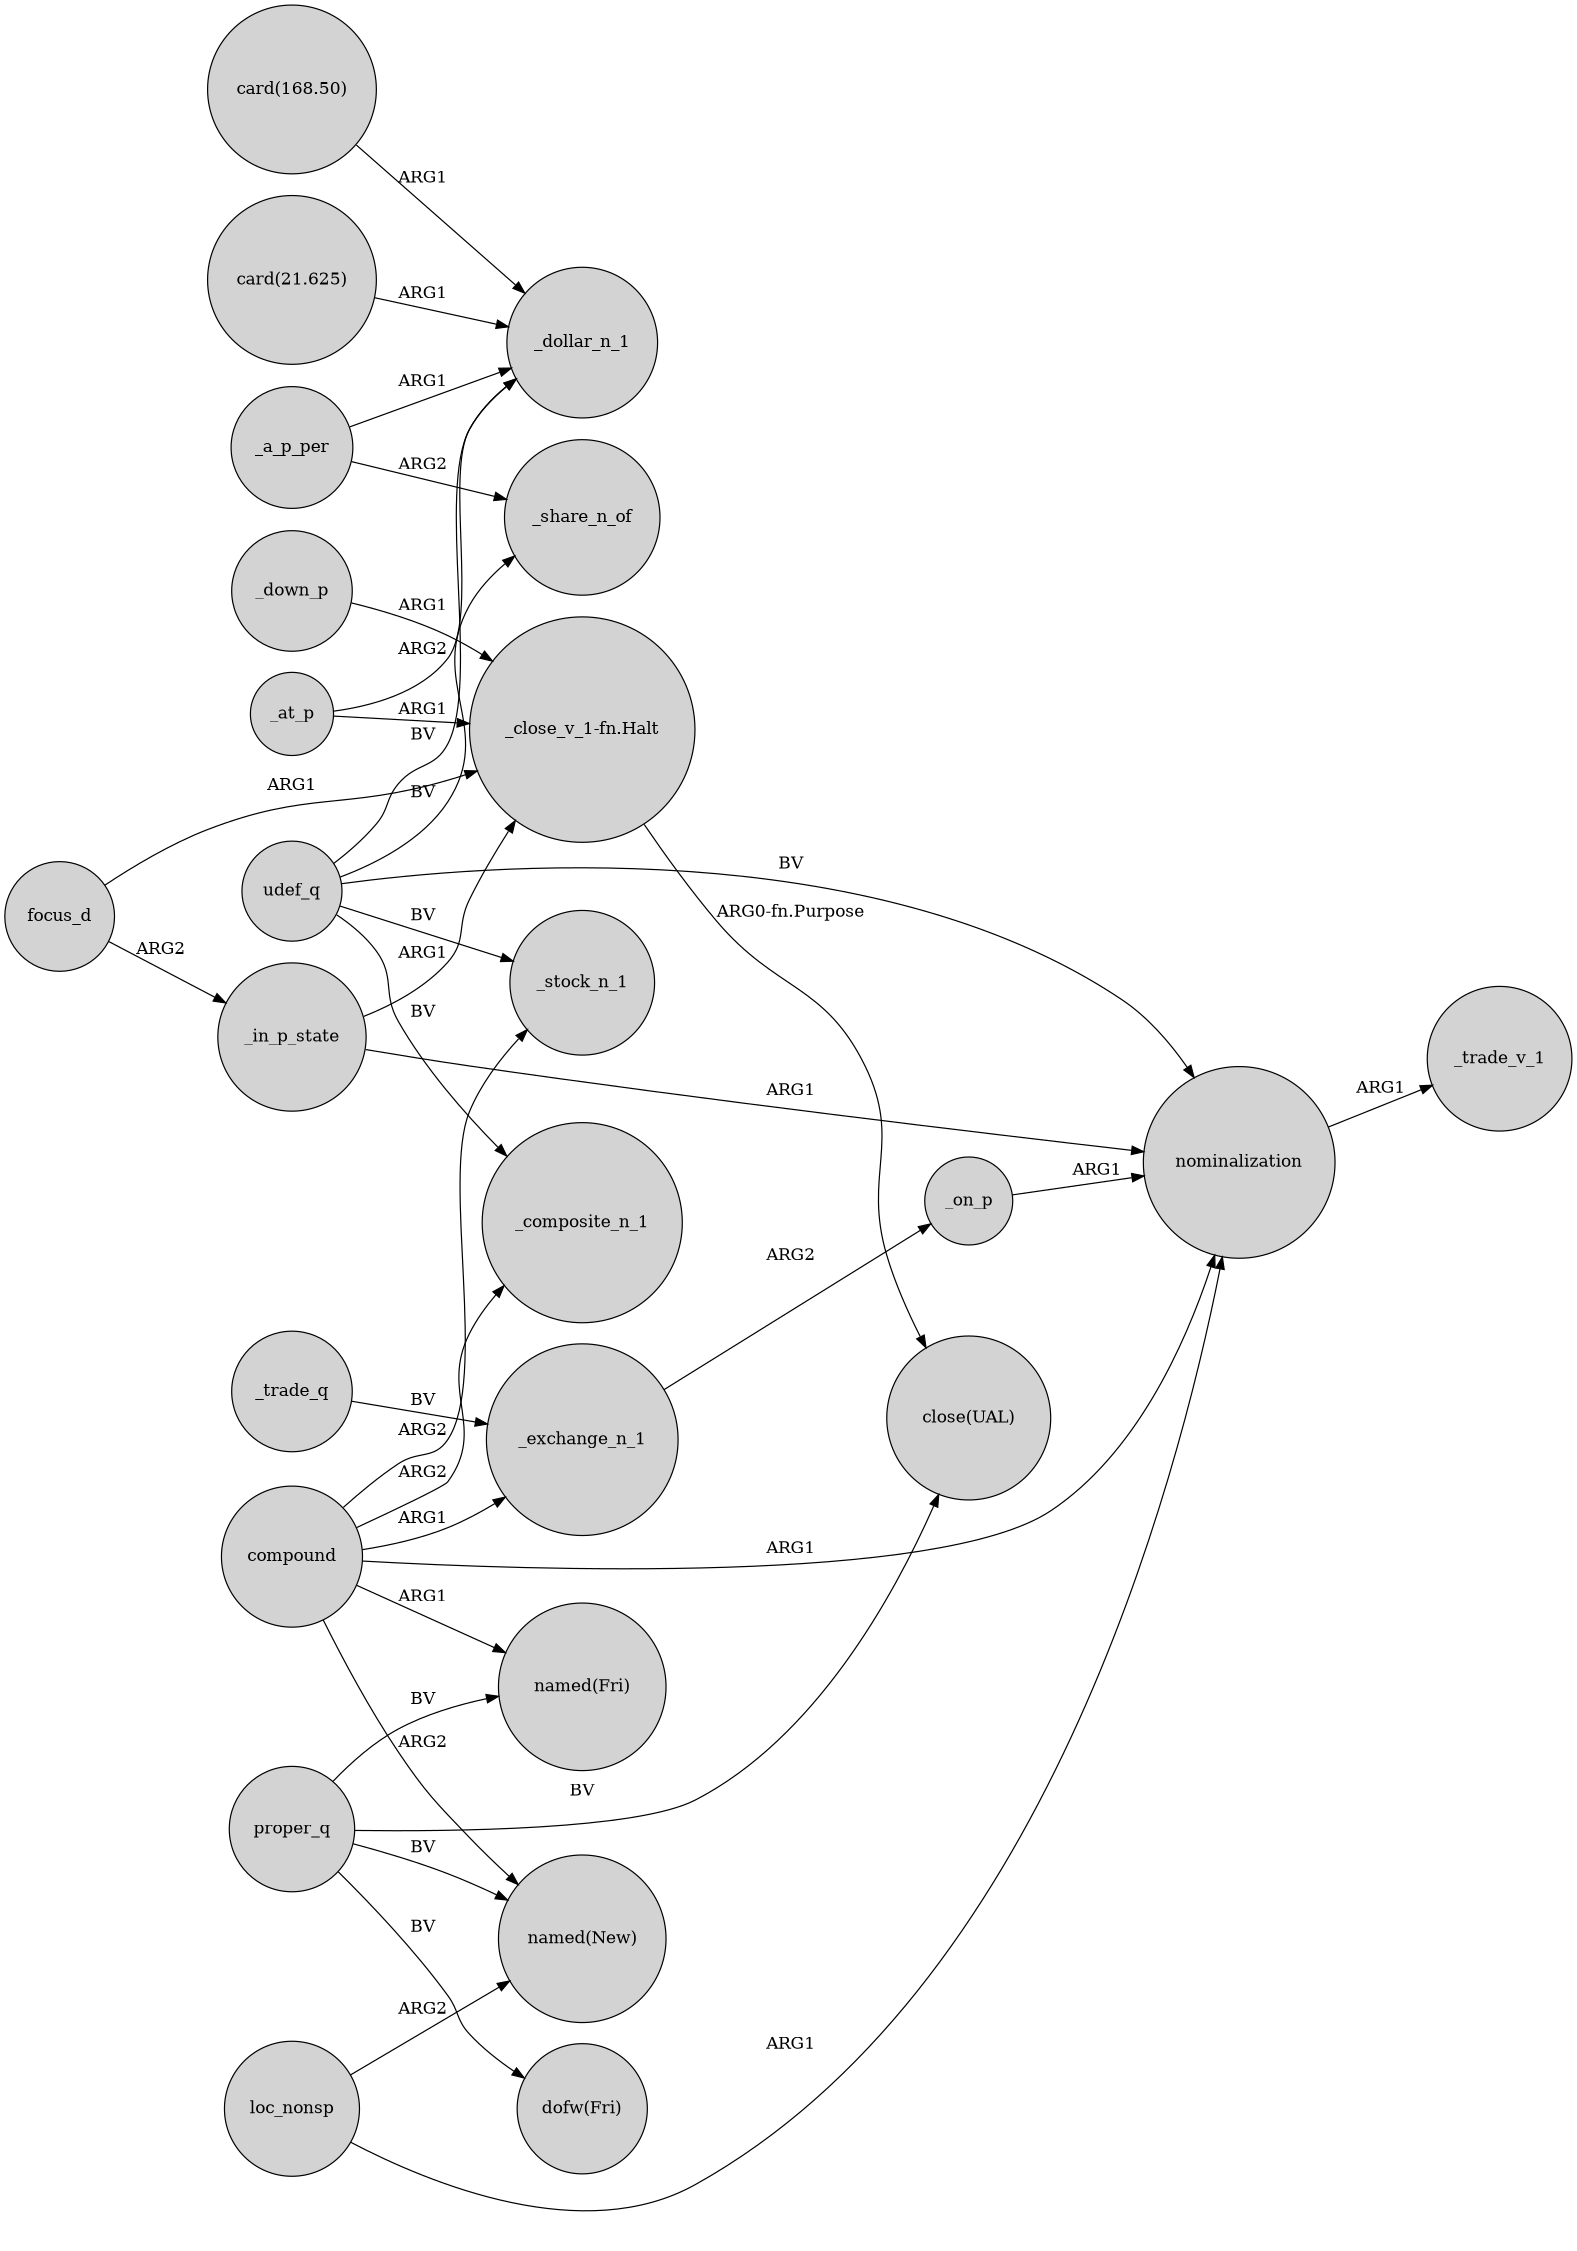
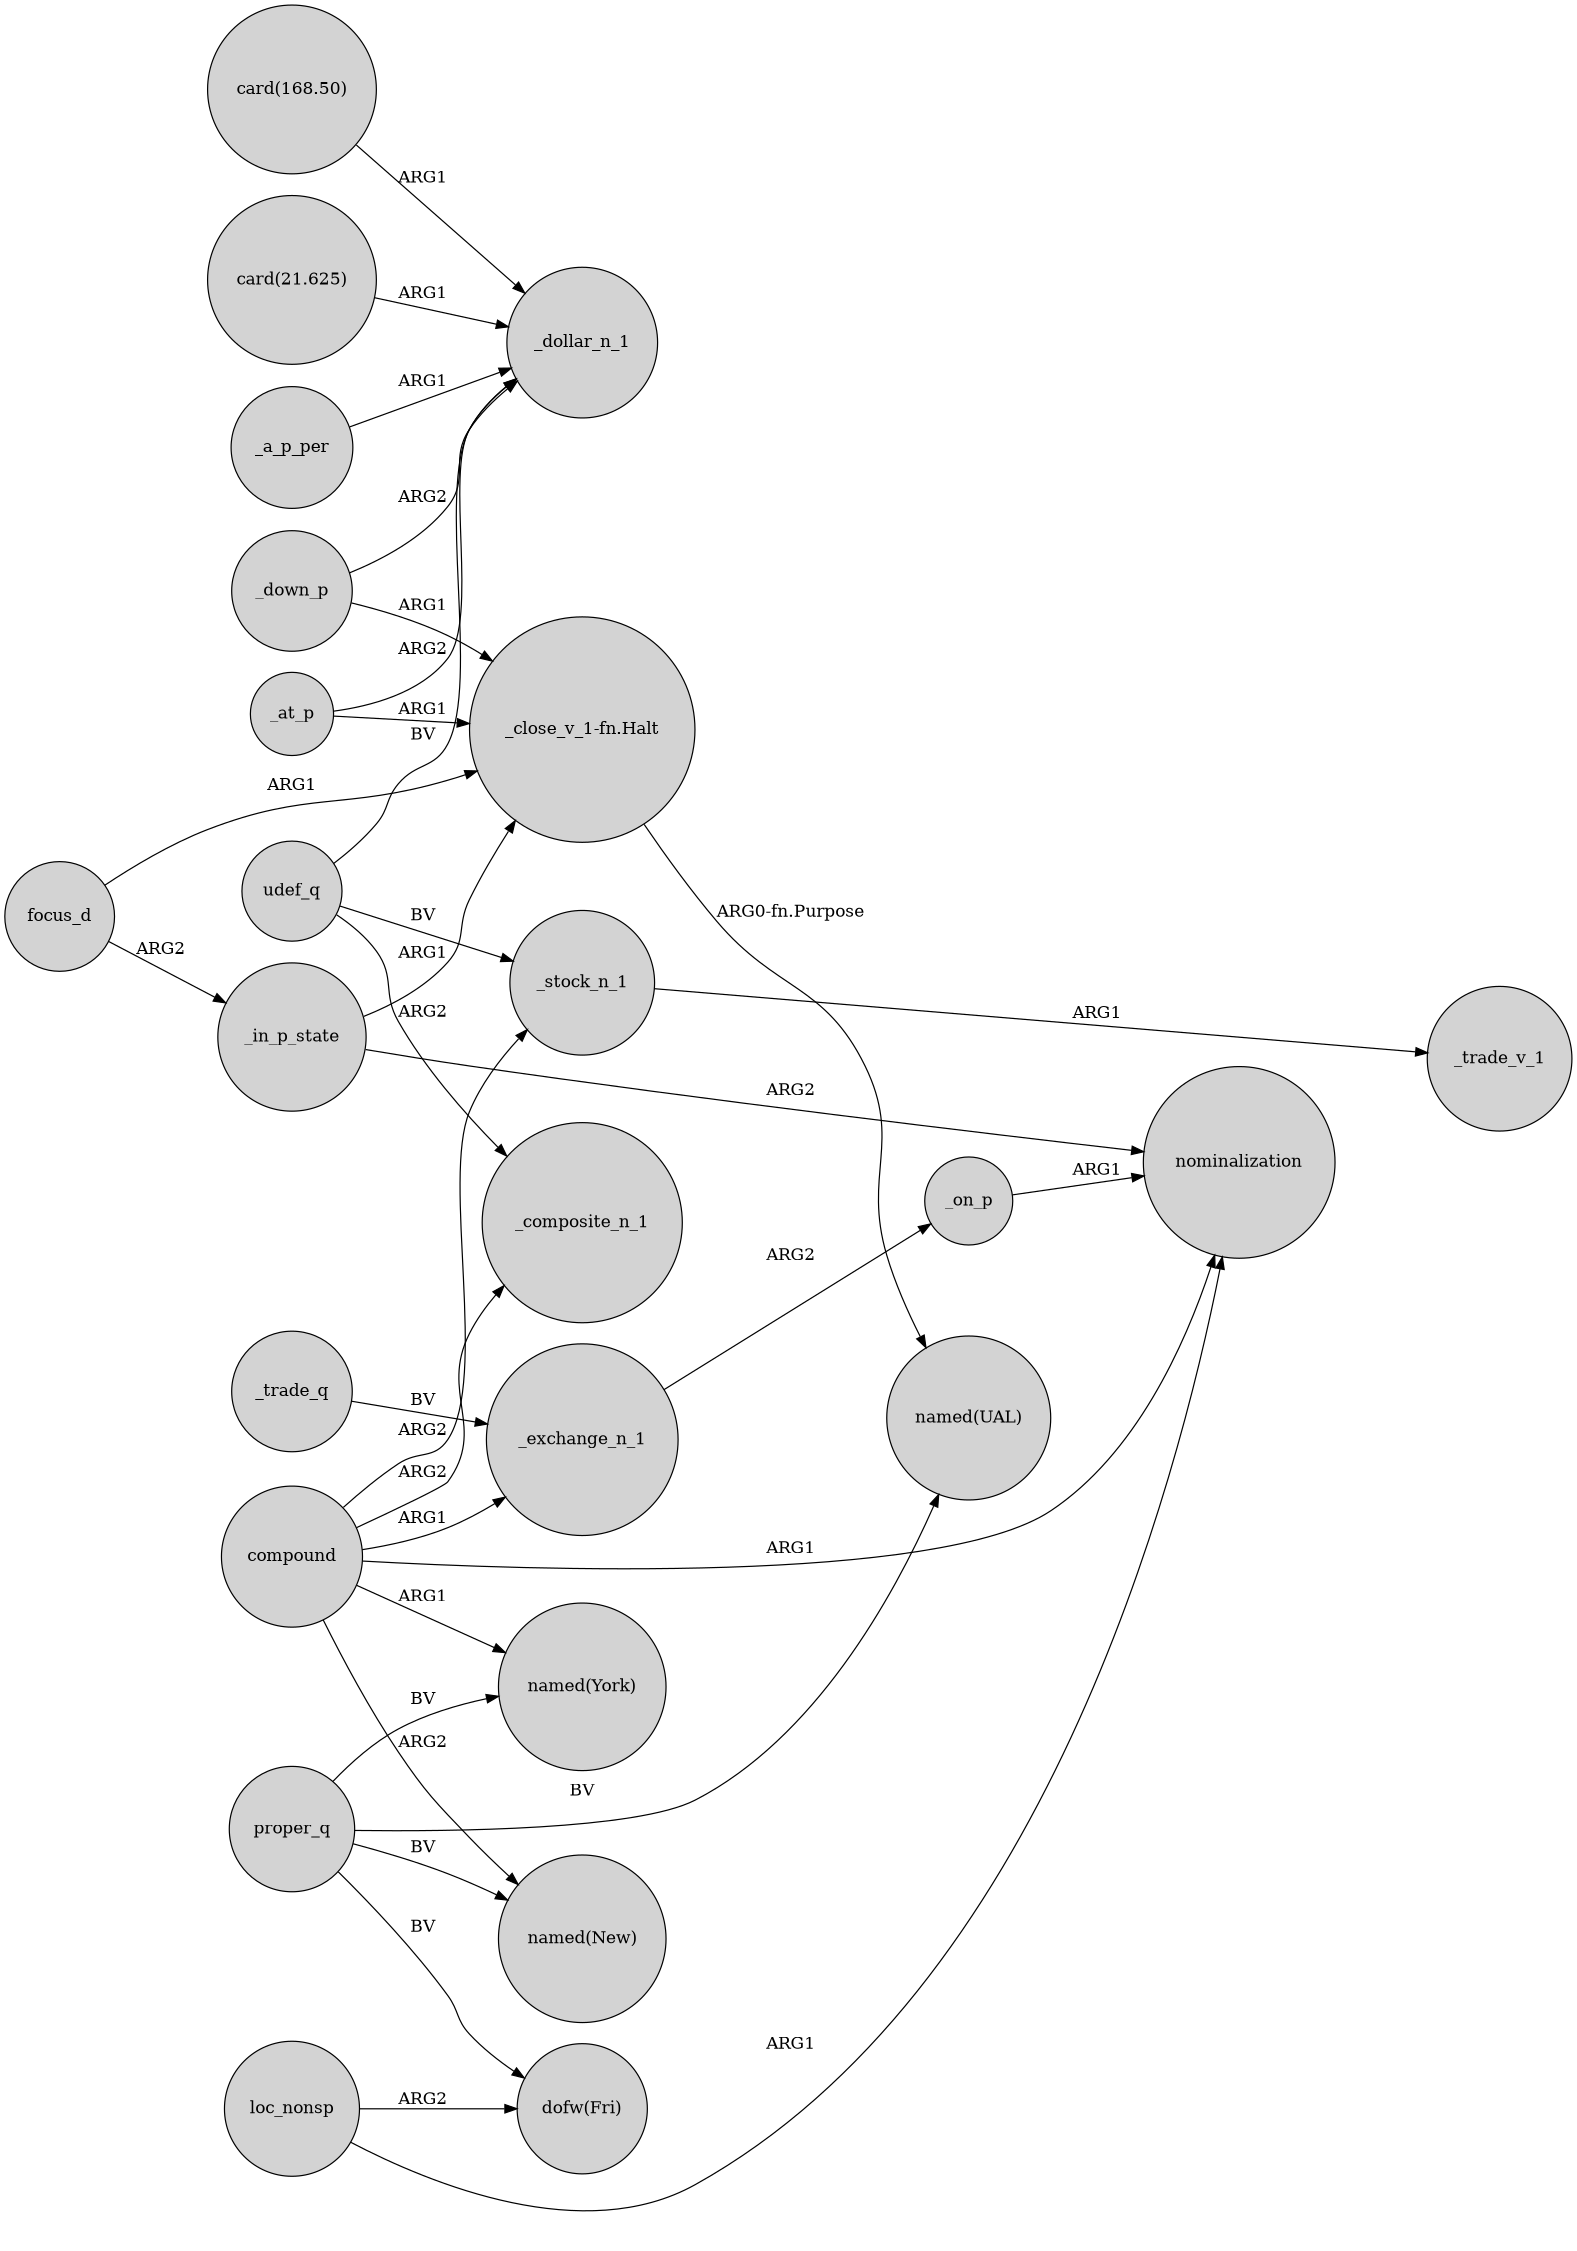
edge "_down_p" -> "_dollar_n_1": added, label "ARG2"
node "_share_n_of": removed
edge "udef_q" -> "nominalization": removed, label "BV"
edge "udef_q" -> "_composite_n_1": label "BV" -> "ARG2"
edge "_in_p_state" -> "nominalization": label "ARG1" -> "ARG2"
edge "nominalization" -> "_trade_v_1": now "_stock_n_1" -> "_trade_v_1"
node "close(UAL)": label "close(UAL)" -> "named(UAL)"
node "named(Fri)": label "named(Fri)" -> "named(York)"
edge "loc_nonsp" -> "named(New)": now "loc_nonsp" -> "dofw(Fri)"
